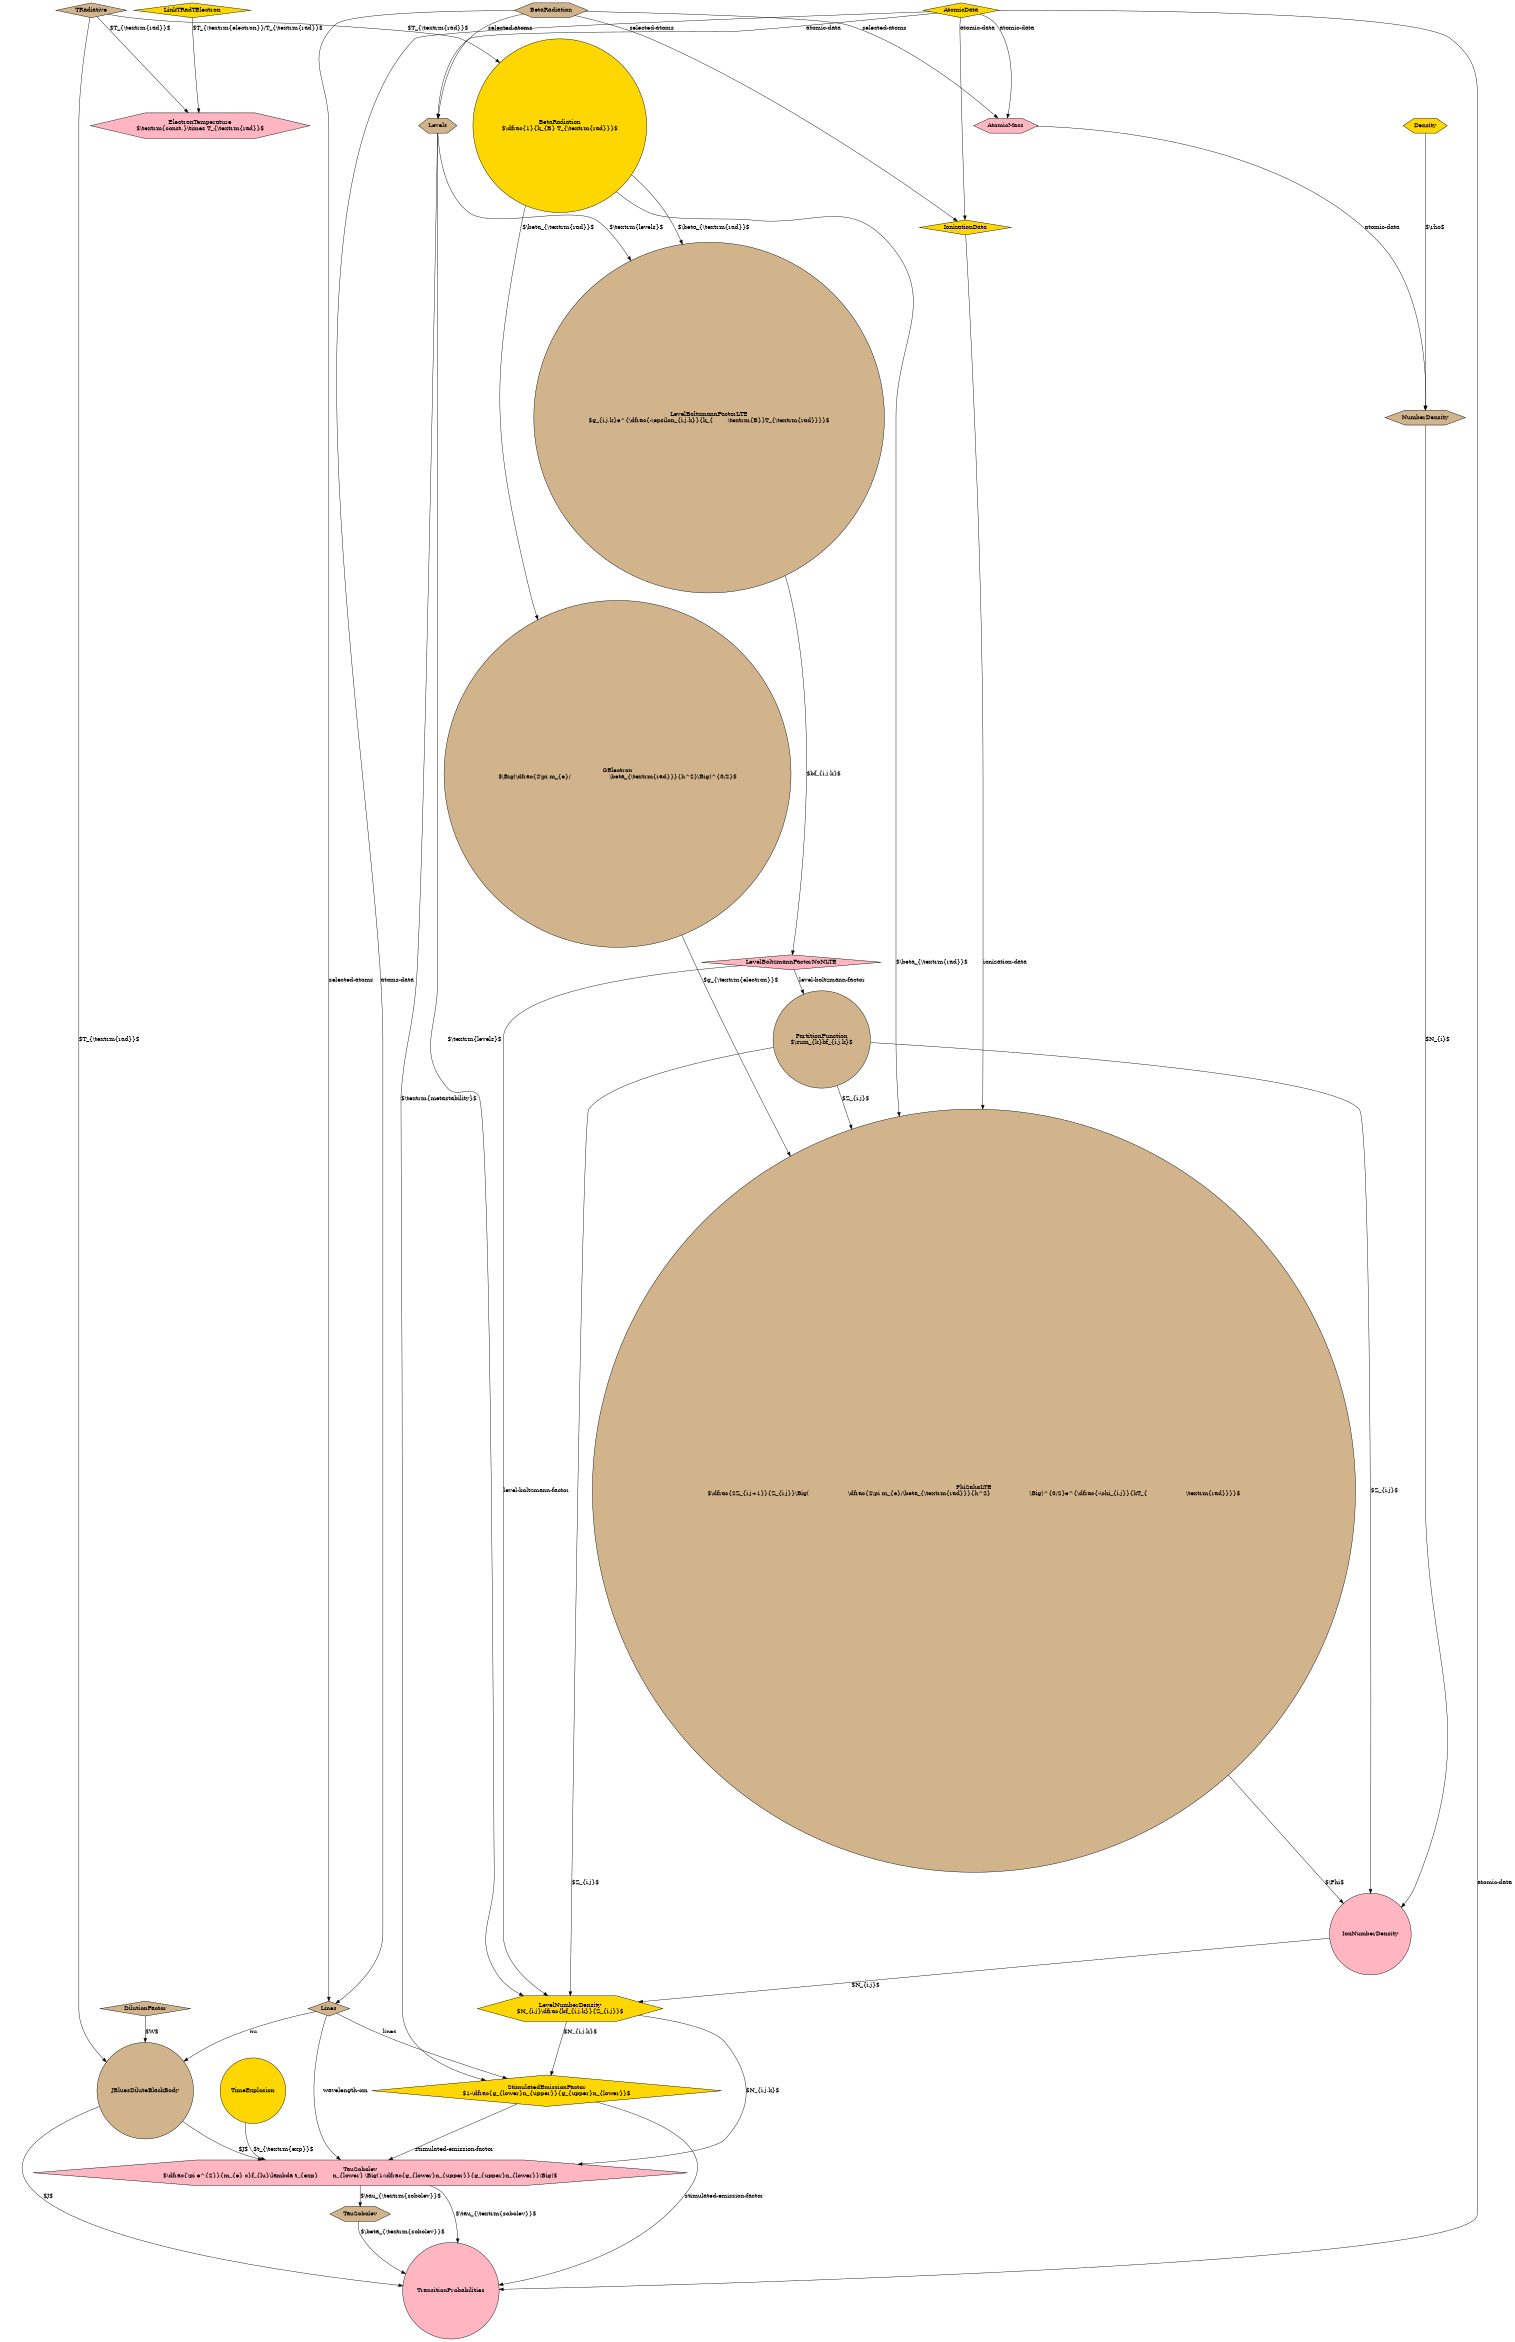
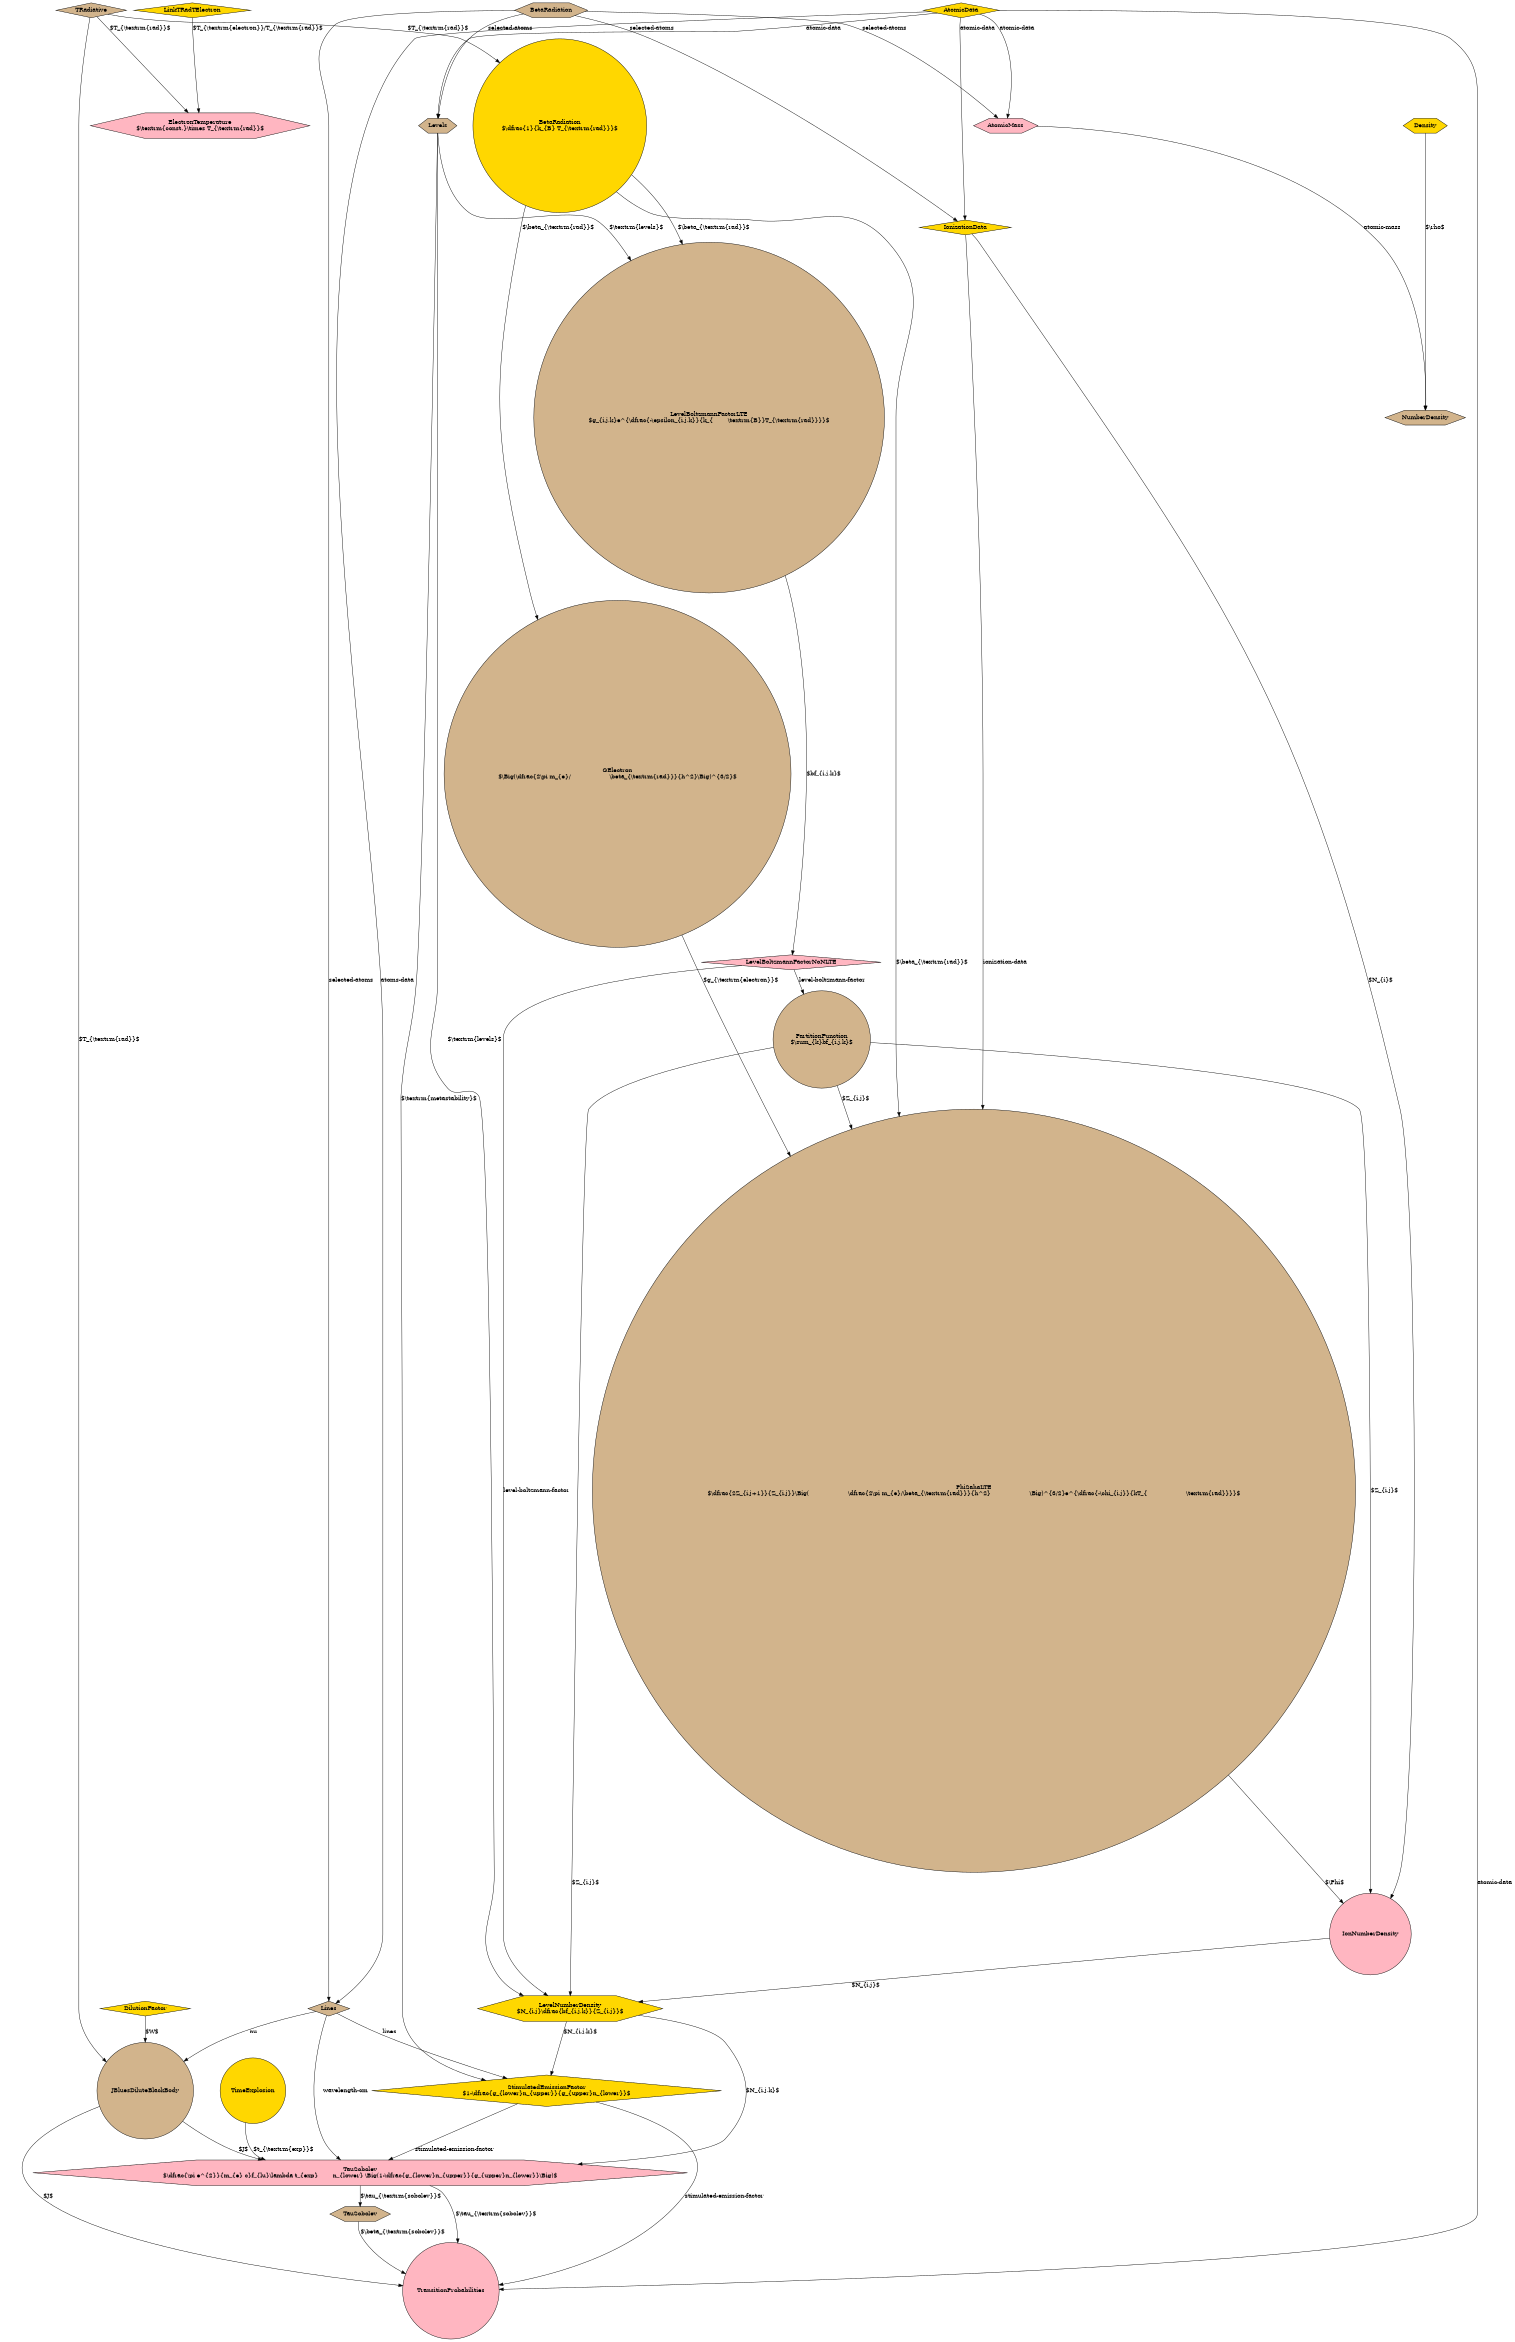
edge "AtomicMass" -> "NumberDensity": label "atomic-data" -> "atomic-mass"
edge "NumberDensity" -> "IonNumberDensity": now "IonizationData" -> "IonNumberDensity"
node "DilutionFactor": fillcolor tan -> gold
